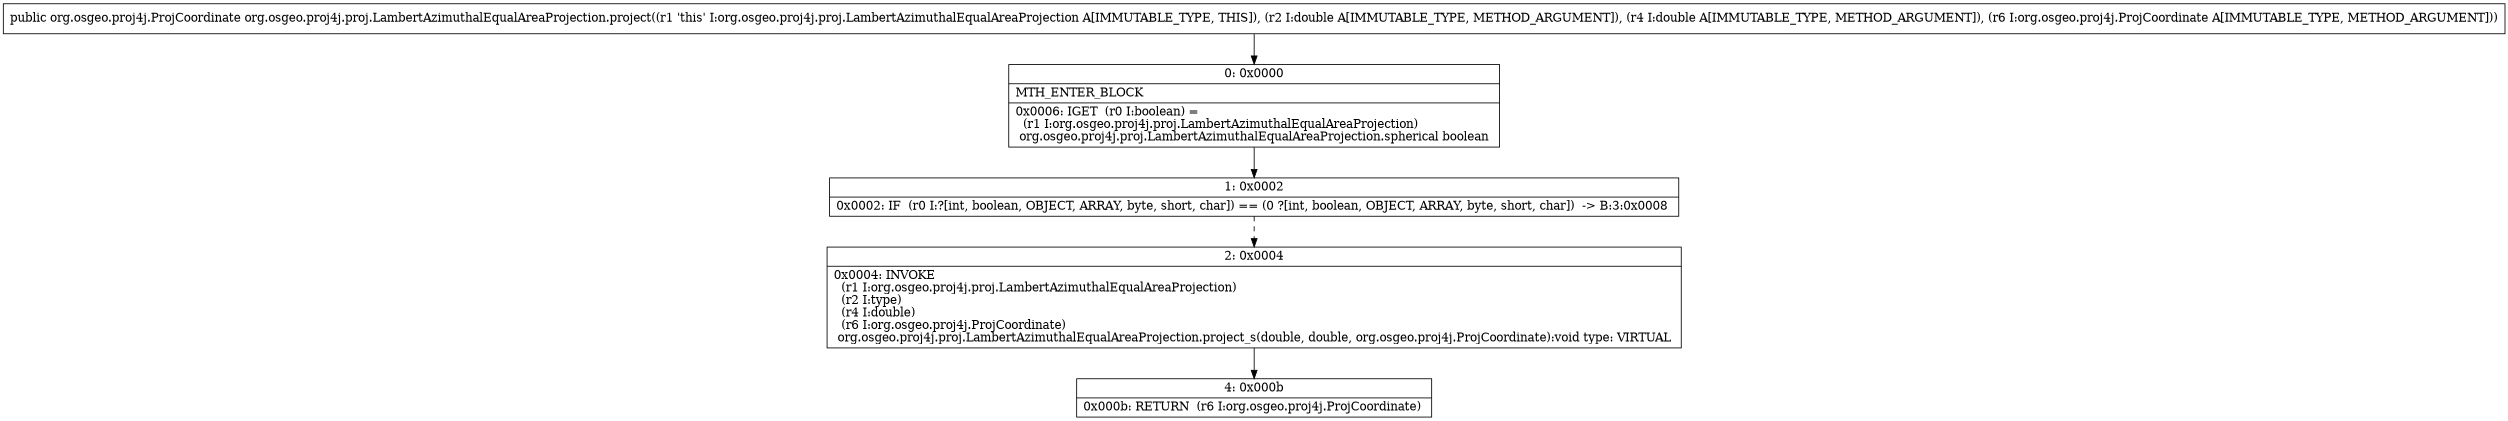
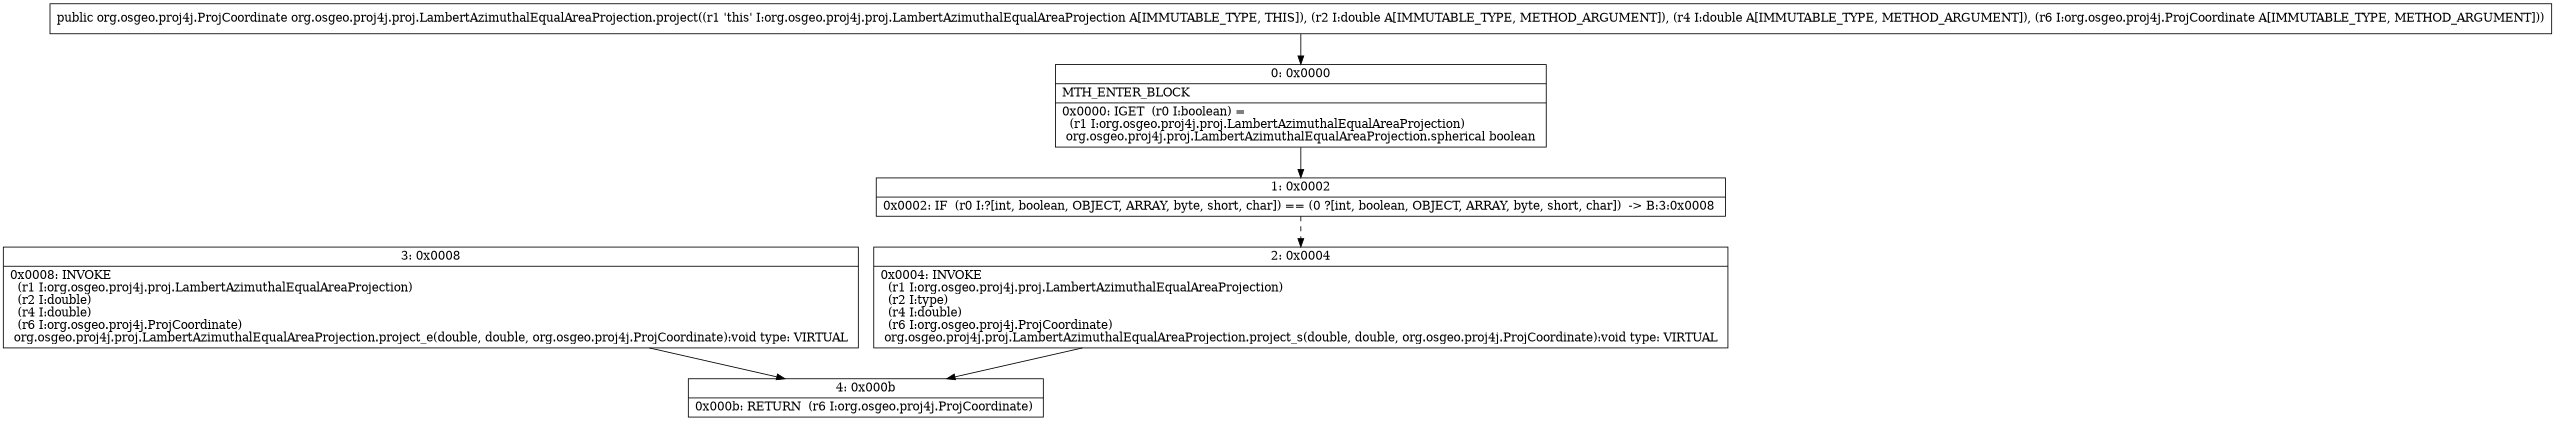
node "0: 0x0000": text "0x0006: IGET  (r0 I:boolean) =" -> "0x0000: IGET  (r0 I:boolean) ="
node "3: 0x0008": added
